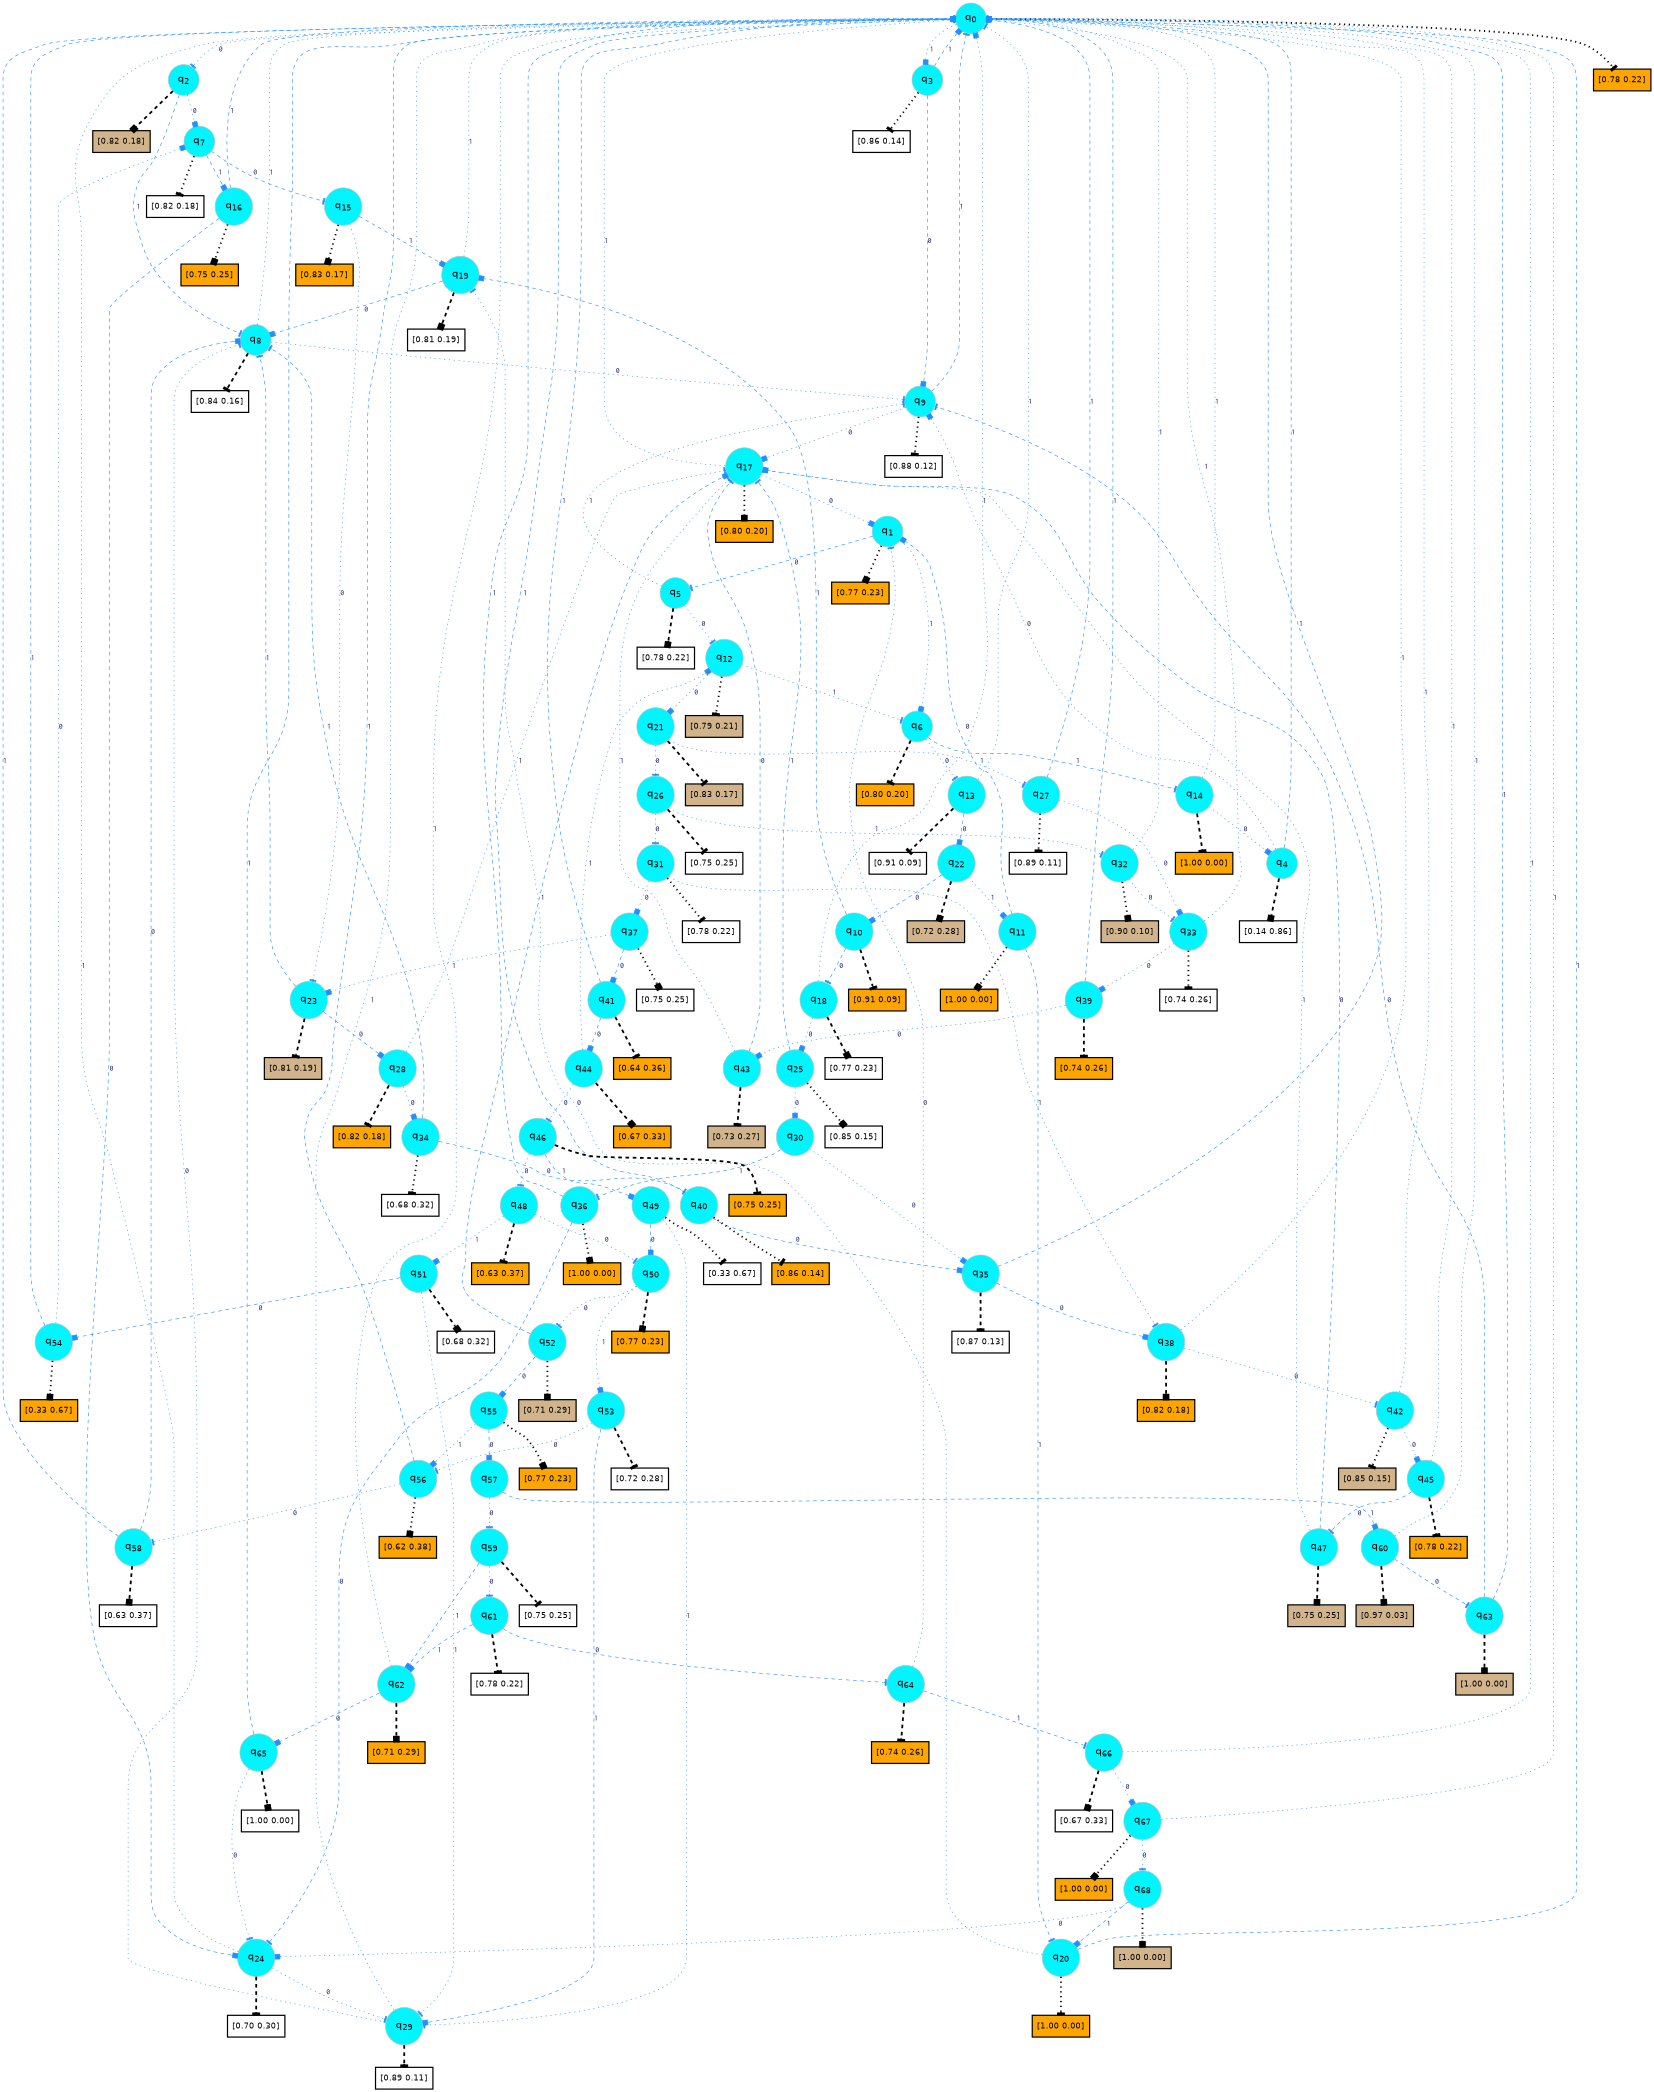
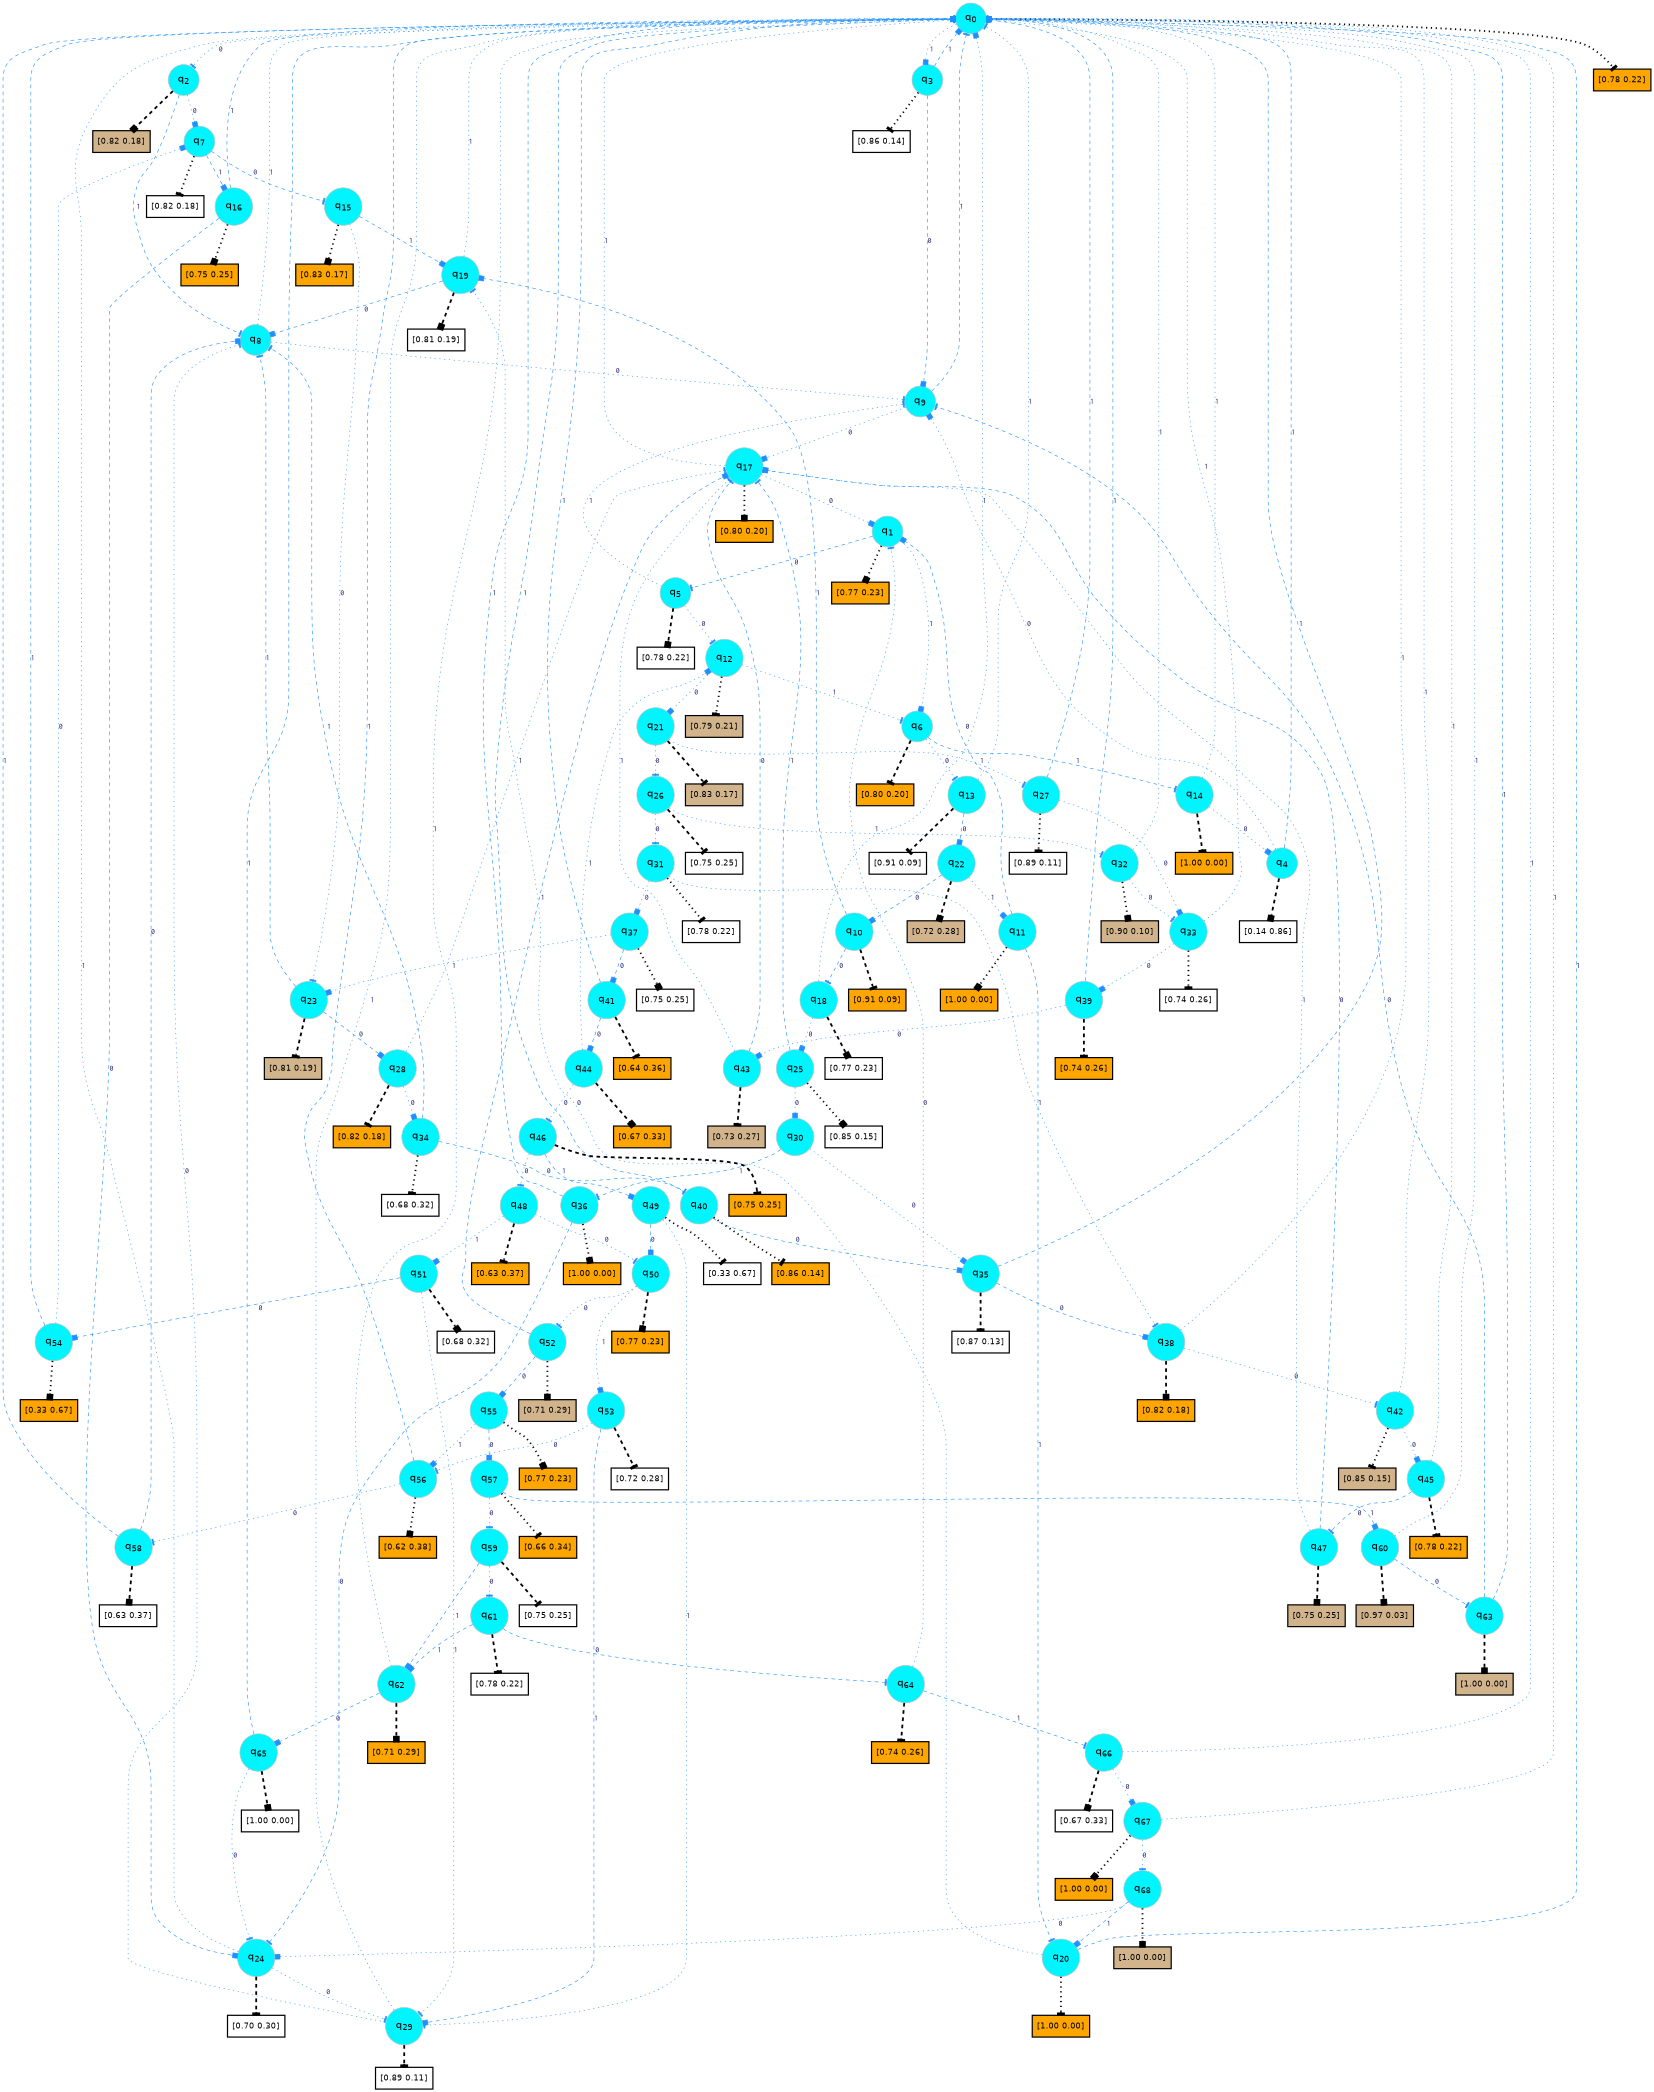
node "[0.84 0.16]": removed
node "[0.88 0.12]": removed
node "[0.66 0.34]": added
